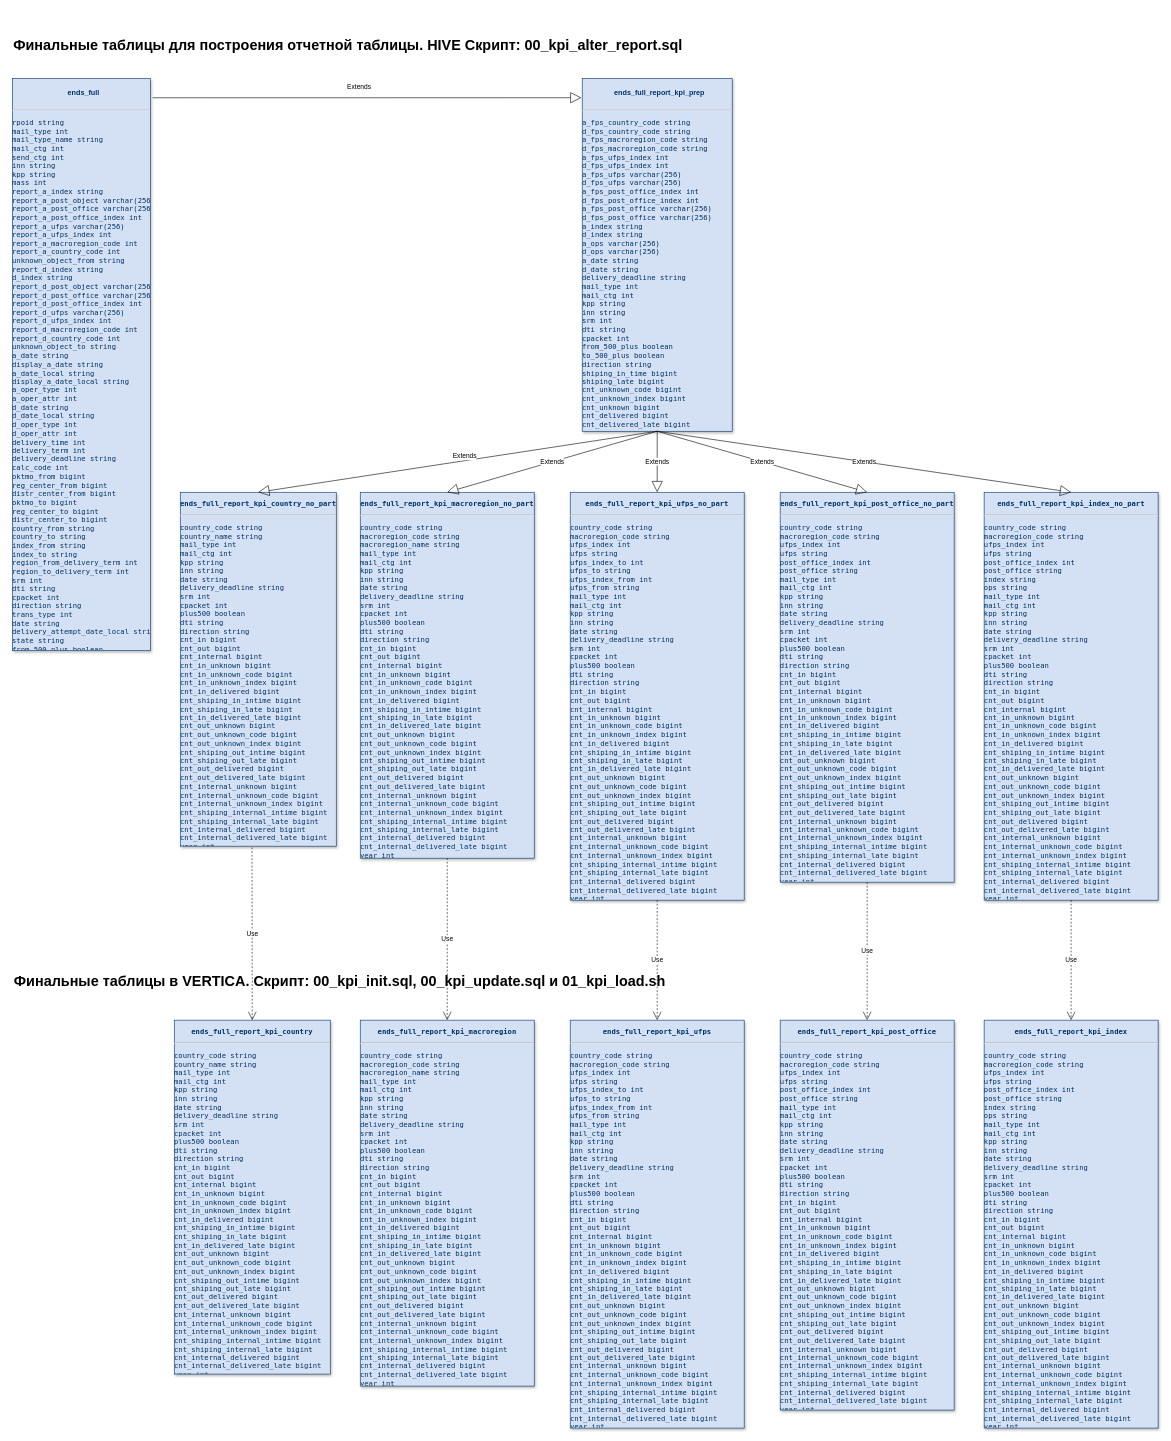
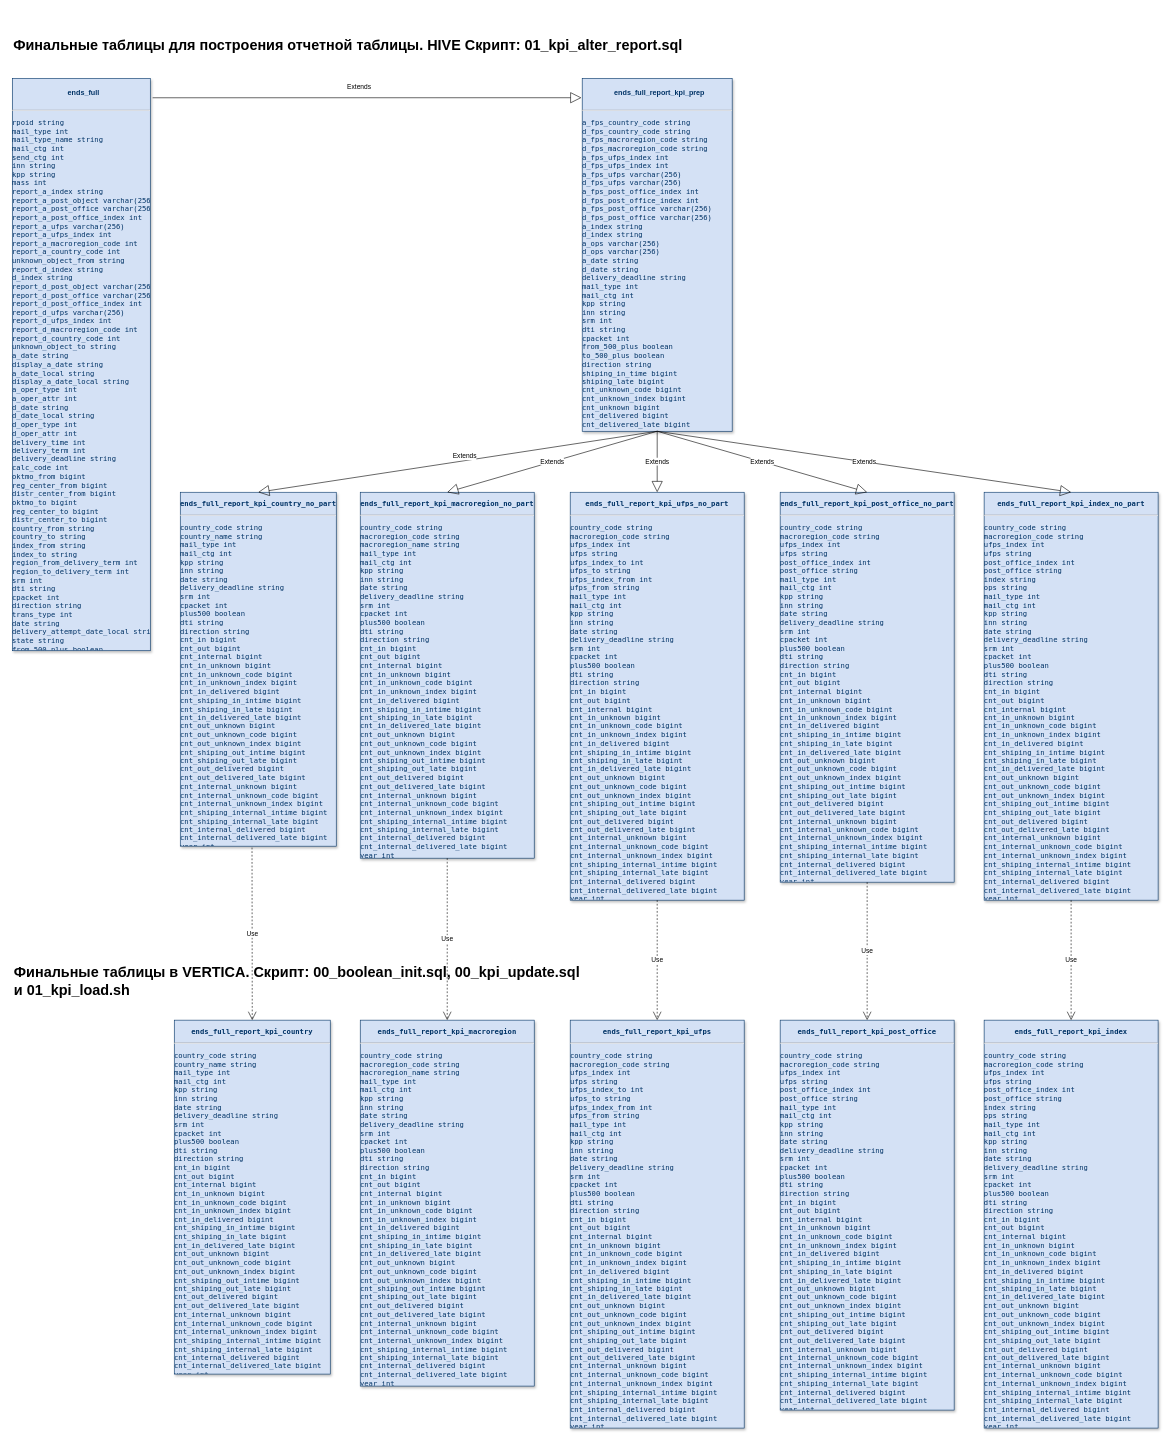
node "Финальные таблицы для построения отчетной таблицы. HIVE Скрипт: 00_kpi_alter_report.sql": label "Финальные таблицы для построения отчетной таблицы. HIVE Скрипт: 00_kpi_alter_report.sql" -> "Финальные таблицы для построения отчетной таблицы. HIVE Скрипт: 01_kpi_alter_report.sql"
node "Финальные таблицы в VERTICA. Скрипт: 00_kpi_init.sql, 00_kpi_update.sql и 01_kpi_load.sh": label "Финальные таблицы в VERTICA. Скрипт: 00_kpi_init.sql, 00_kpi_update.sql и 01_kpi_load.sh" -> "Финальные таблицы в VERTICA. Скрипт: 00_boolean_init.sql, 00_kpi_update.sql и 01_kpi_load.sh"
